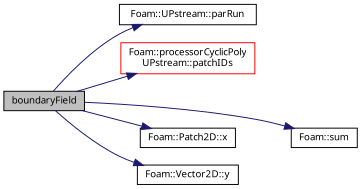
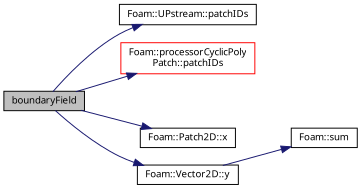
node "Foam::UPstream::parRun": label "Foam::UPstream::parRun" -> "Foam::UPstream::patchIDs"
node "Foam::processorCyclicPoly UPstream::patchIDs": label "Foam::processorCyclicPoly UPstream::patchIDs" -> "Foam::processorCyclicPoly Patch::patchIDs"
edge "boundaryField" -> "Foam::sum": now "Foam::Vector2D::y" -> "Foam::sum"
